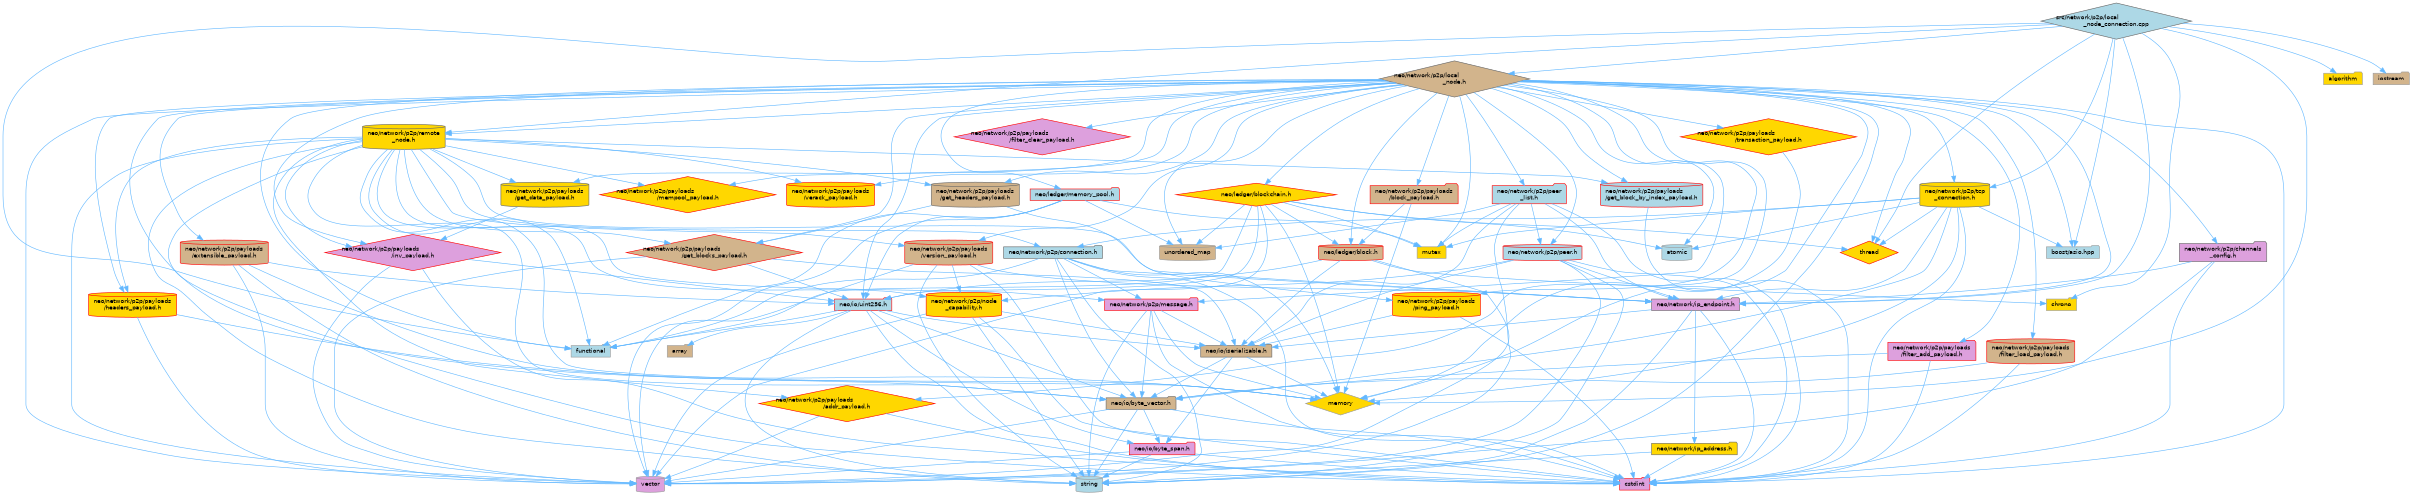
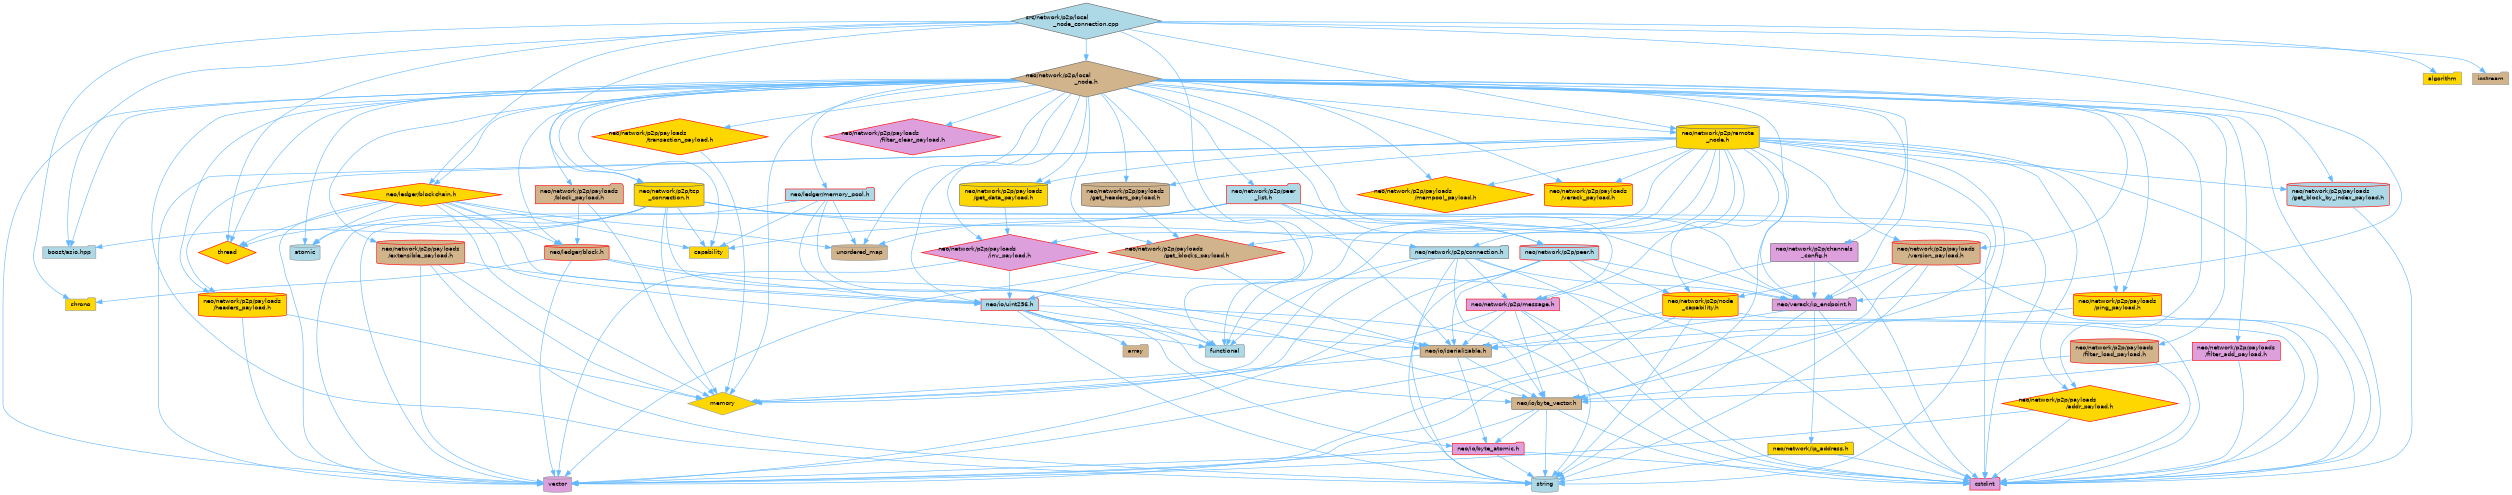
node "mutex": label "mutex" -> "capability"
edge "neo/network/p2p/payloads /get_headers_payload.h" -> "neo/network/p2p/payloads /ping_payload.h": now "neo/network/p2p/remote _node.h" -> "neo/network/p2p/payloads /ping_payload.h"
node "neo/network/ip_endpoint.h": label "neo/network/ip_endpoint.h" -> "neo/verack/ip_endpoint.h"
edge "src/network/p2p/local _node_connection.cpp" -> "memory": now "src/network/p2p/local _node_connection.cpp" -> "neo/ledger/blockchain.h"
node "neo/io/byte_span.h": label "neo/io/byte_span.h" -> "neo/io/byte_atomic.h"
